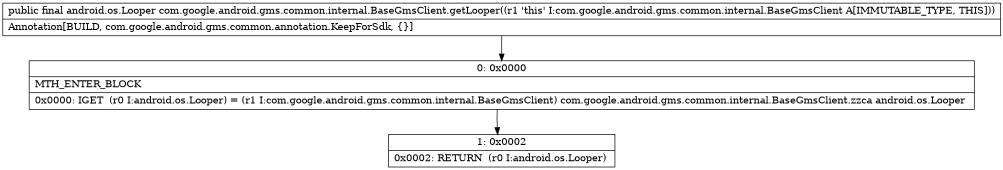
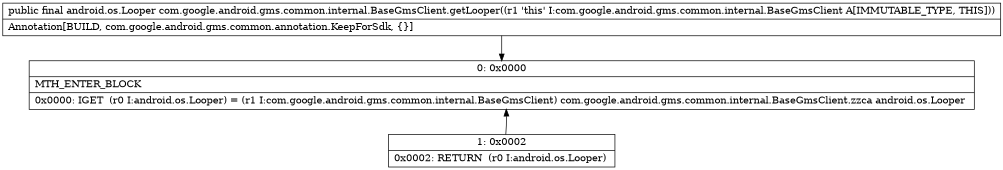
edge "0: 0x0000" -> "1: 0x0002": reversed
